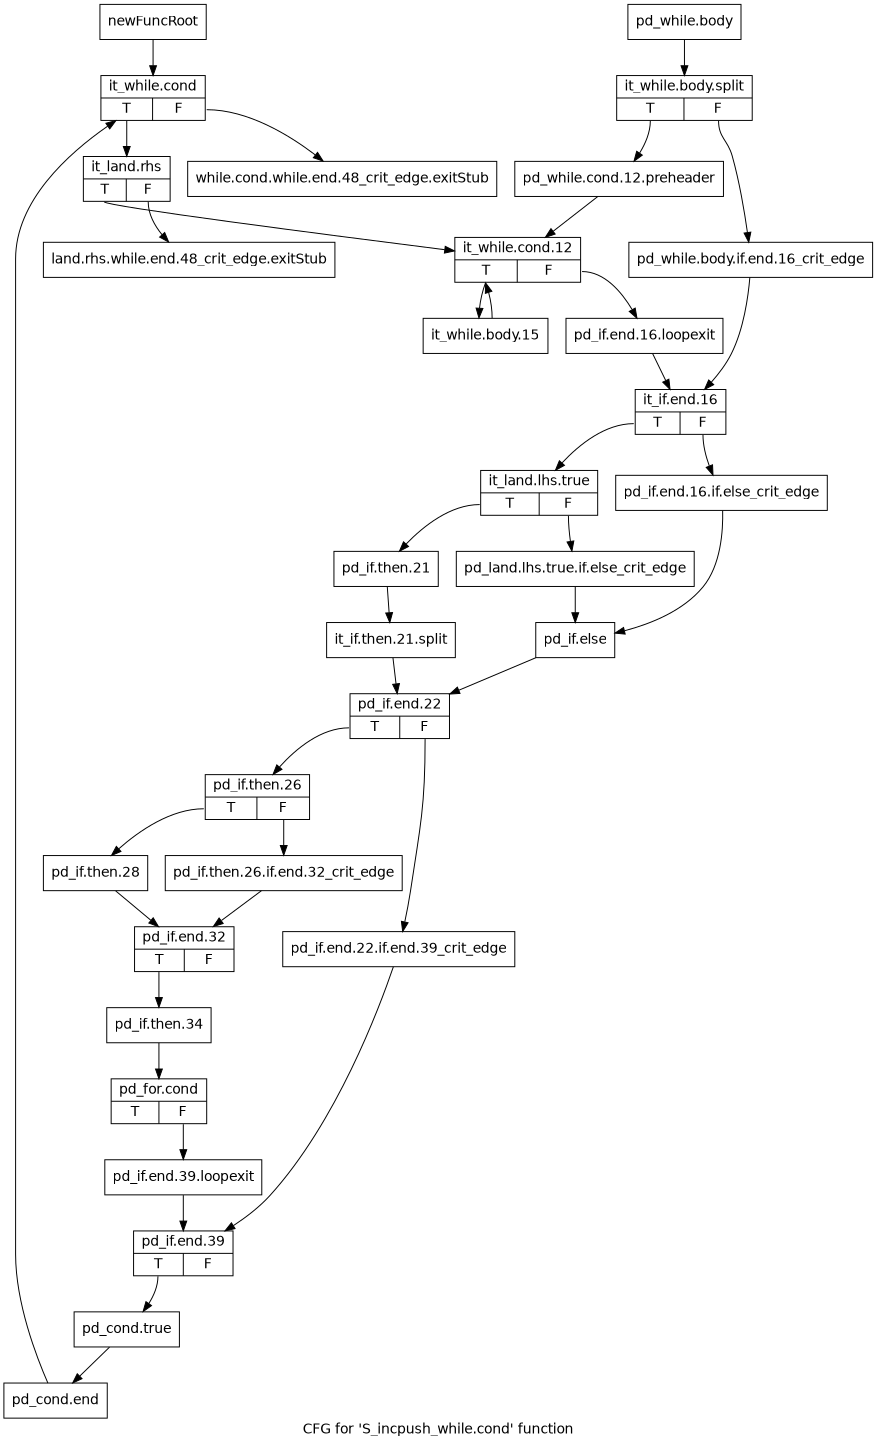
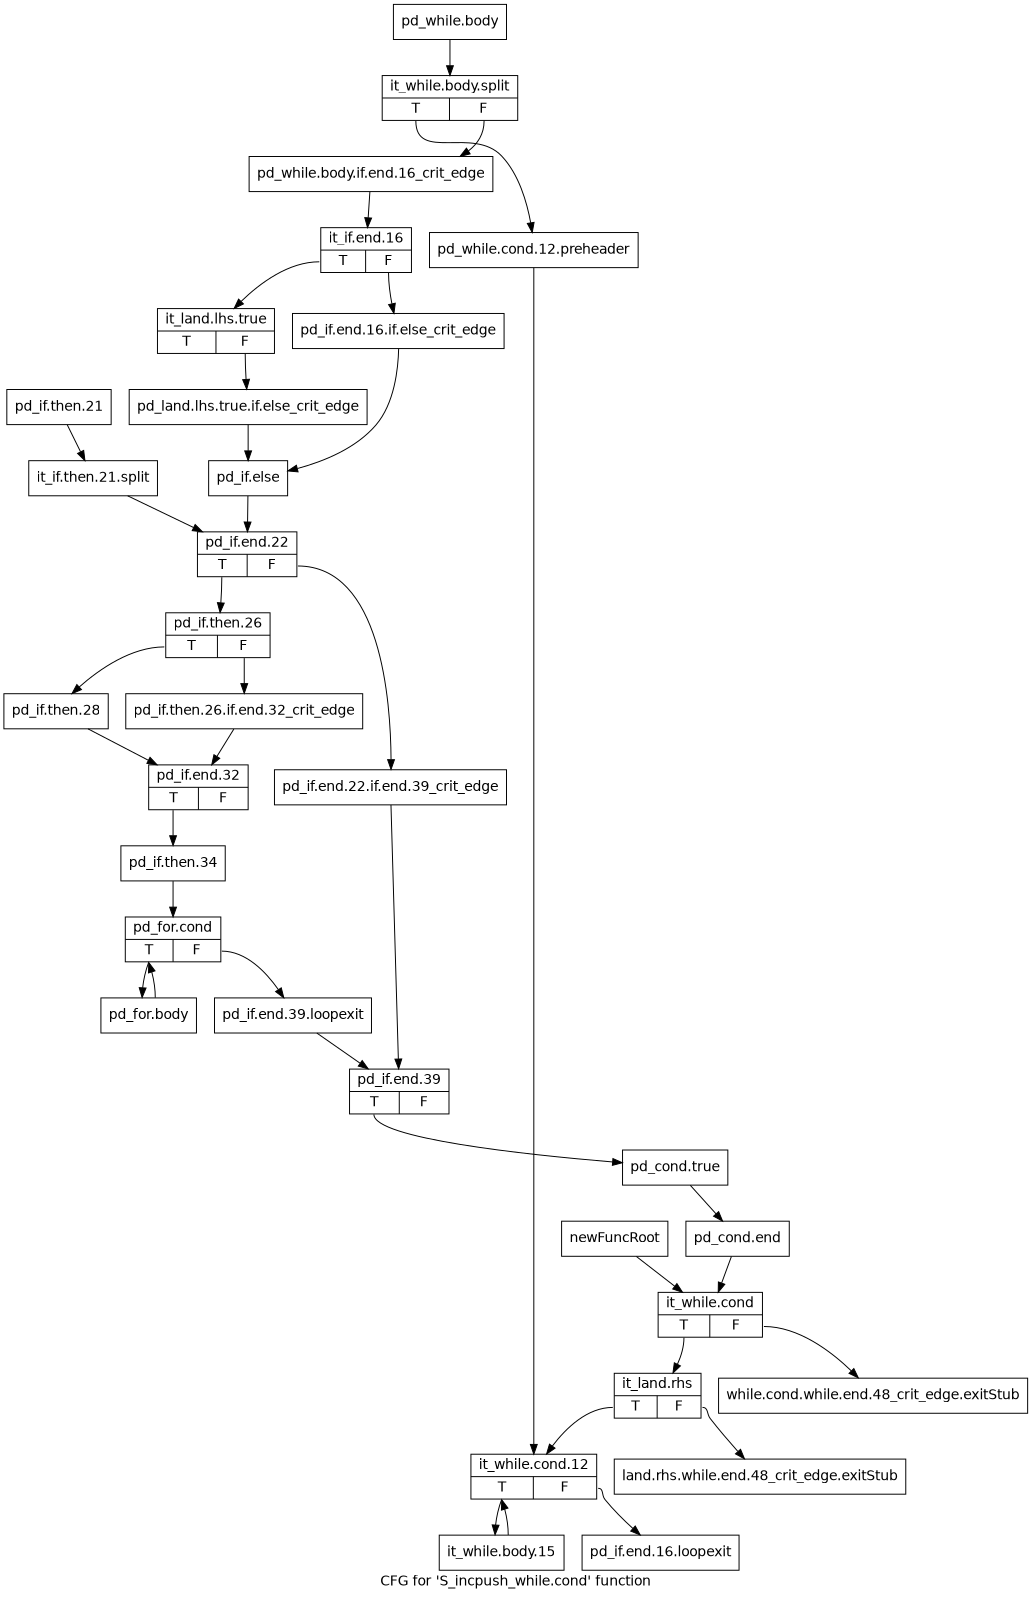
edge "pd_if.end.16.loopexit" -> "it_if.end.16": removed
edge "it_land.lhs.true" -> "pd_if.then.21": removed
node "pd_for.body": added
